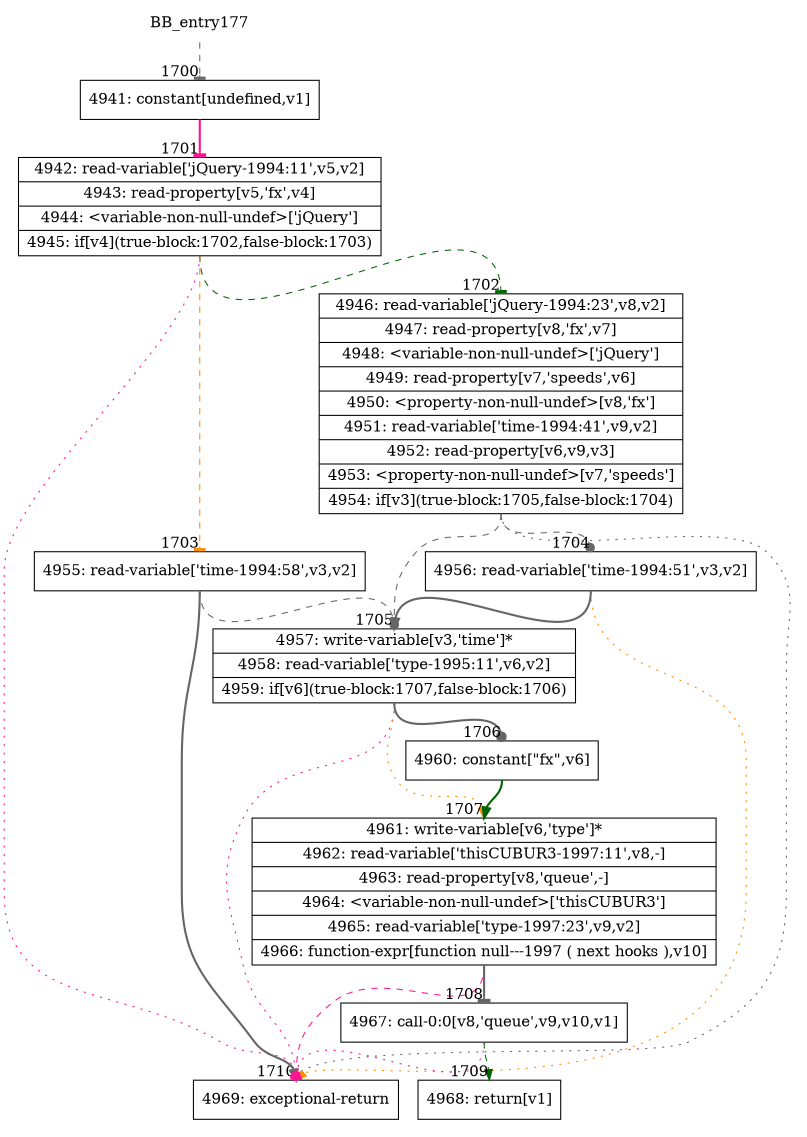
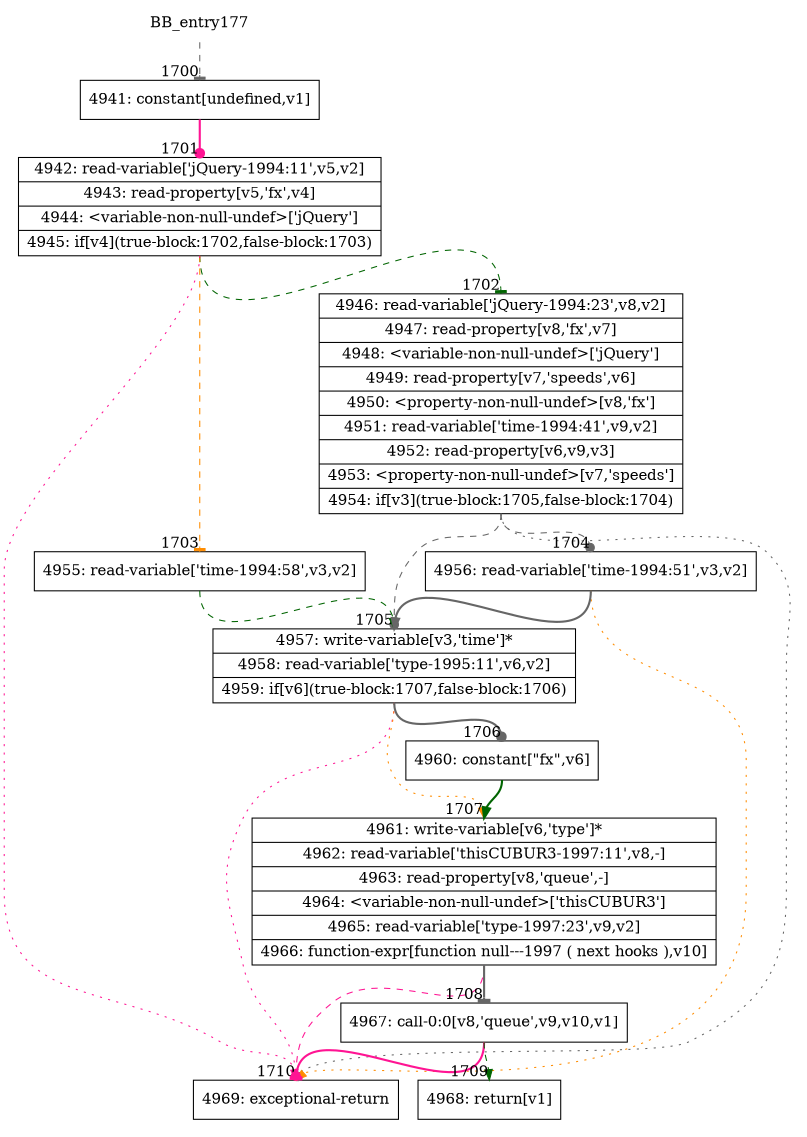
edge "4941: constant[undefined,v1]" -> "4942: read-variable['jQuery-1994:11',v5,v2]": arrowhead tee -> dot
edge "4955: read-variable['time-1994:58',v3,v2]" -> "4957: write-variable[v3,'time']*": color gray40 -> darkgreen
edge "4955: read-variable['time-1994:58',v3,v2]" -> "4969: exceptional-return": removed
edge "4967: call-0:0[v8,'queue',v9,v10,v1]" -> "4969: exceptional-return": style dotted -> bold
